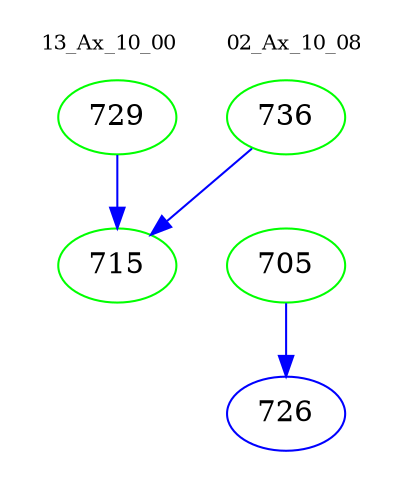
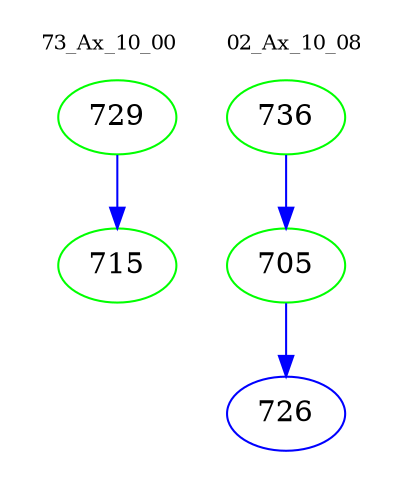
cluster "13_Ax_10_00": label "13_Ax_10_00" -> "73_Ax_10_00"
edge "736" -> "715": now "736" -> "705"
